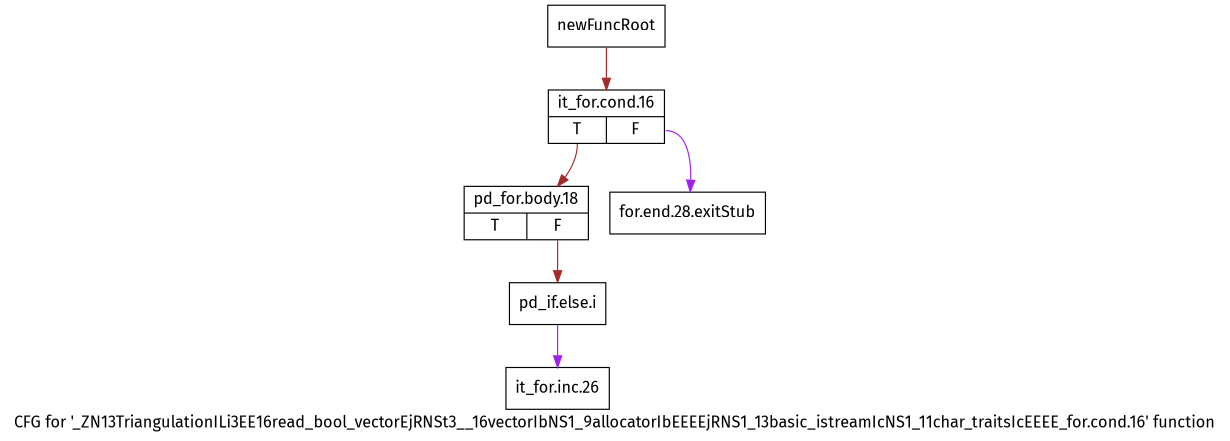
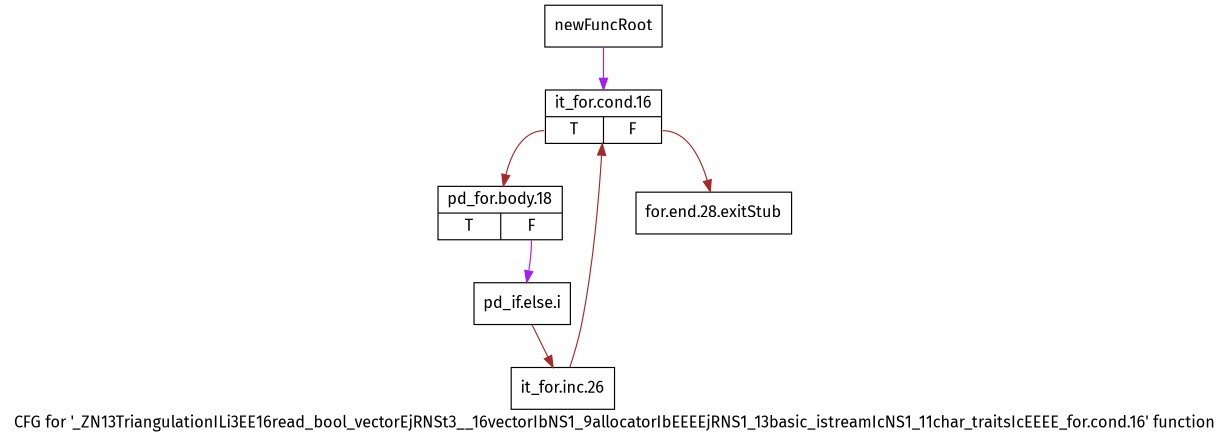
edge "newFuncRoot" -> "it_for.cond.16": color brown -> purple
edge "it_for.cond.16" -> "for.end.28.exitStub": color purple -> brown
edge "pd_for.body.18" -> "pd_if.else.i": color brown -> purple
edge "it_for.inc.26" -> "it_for.cond.16": added
edge "pd_if.else.i" -> "it_for.inc.26": color purple -> brown
